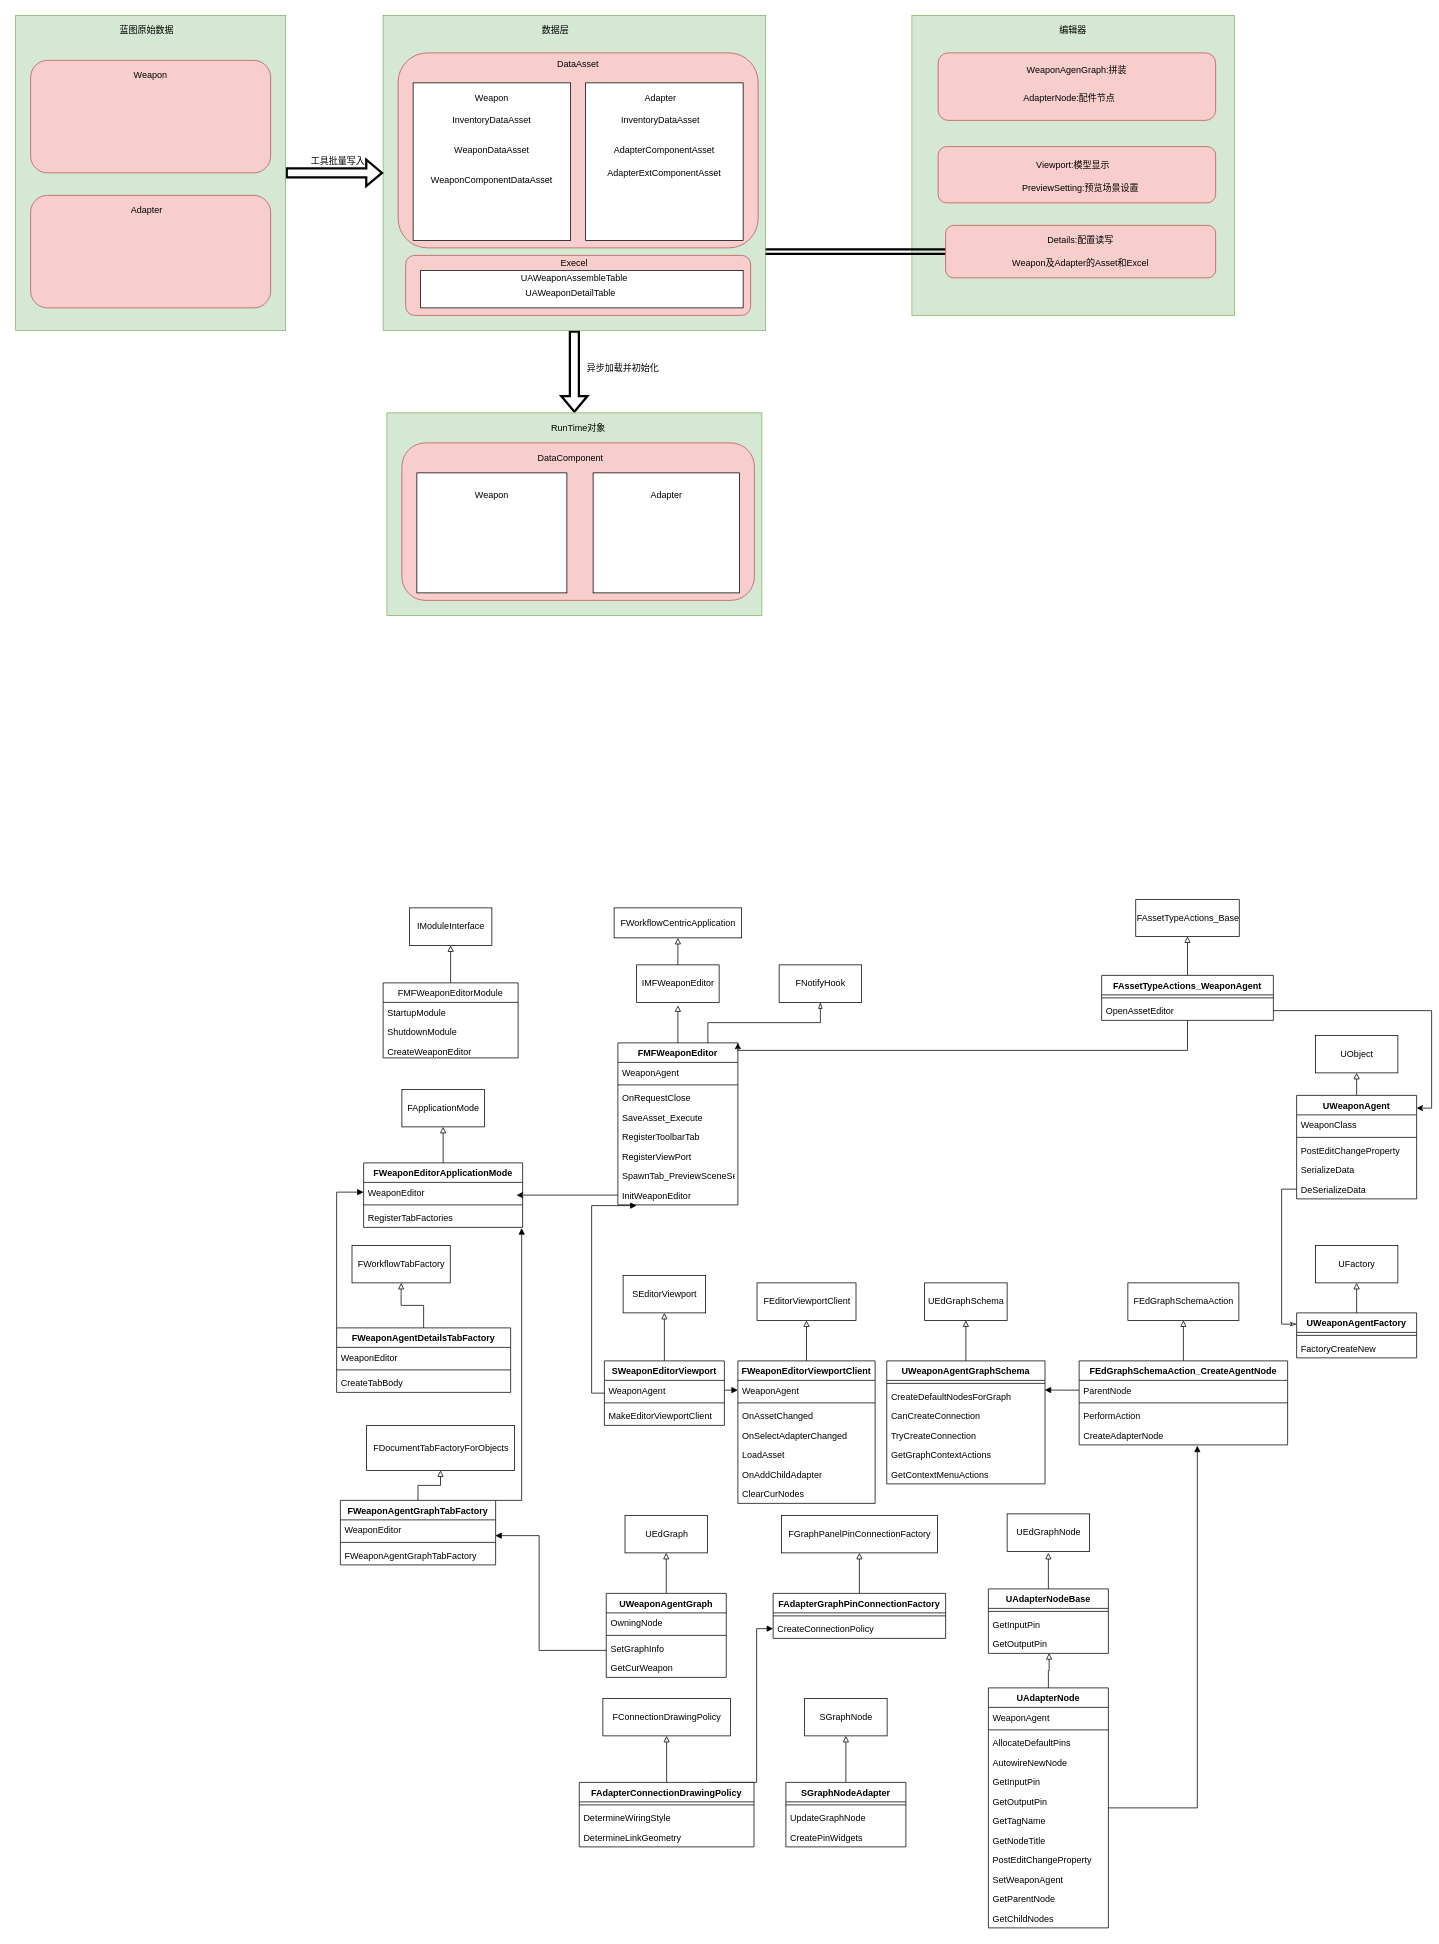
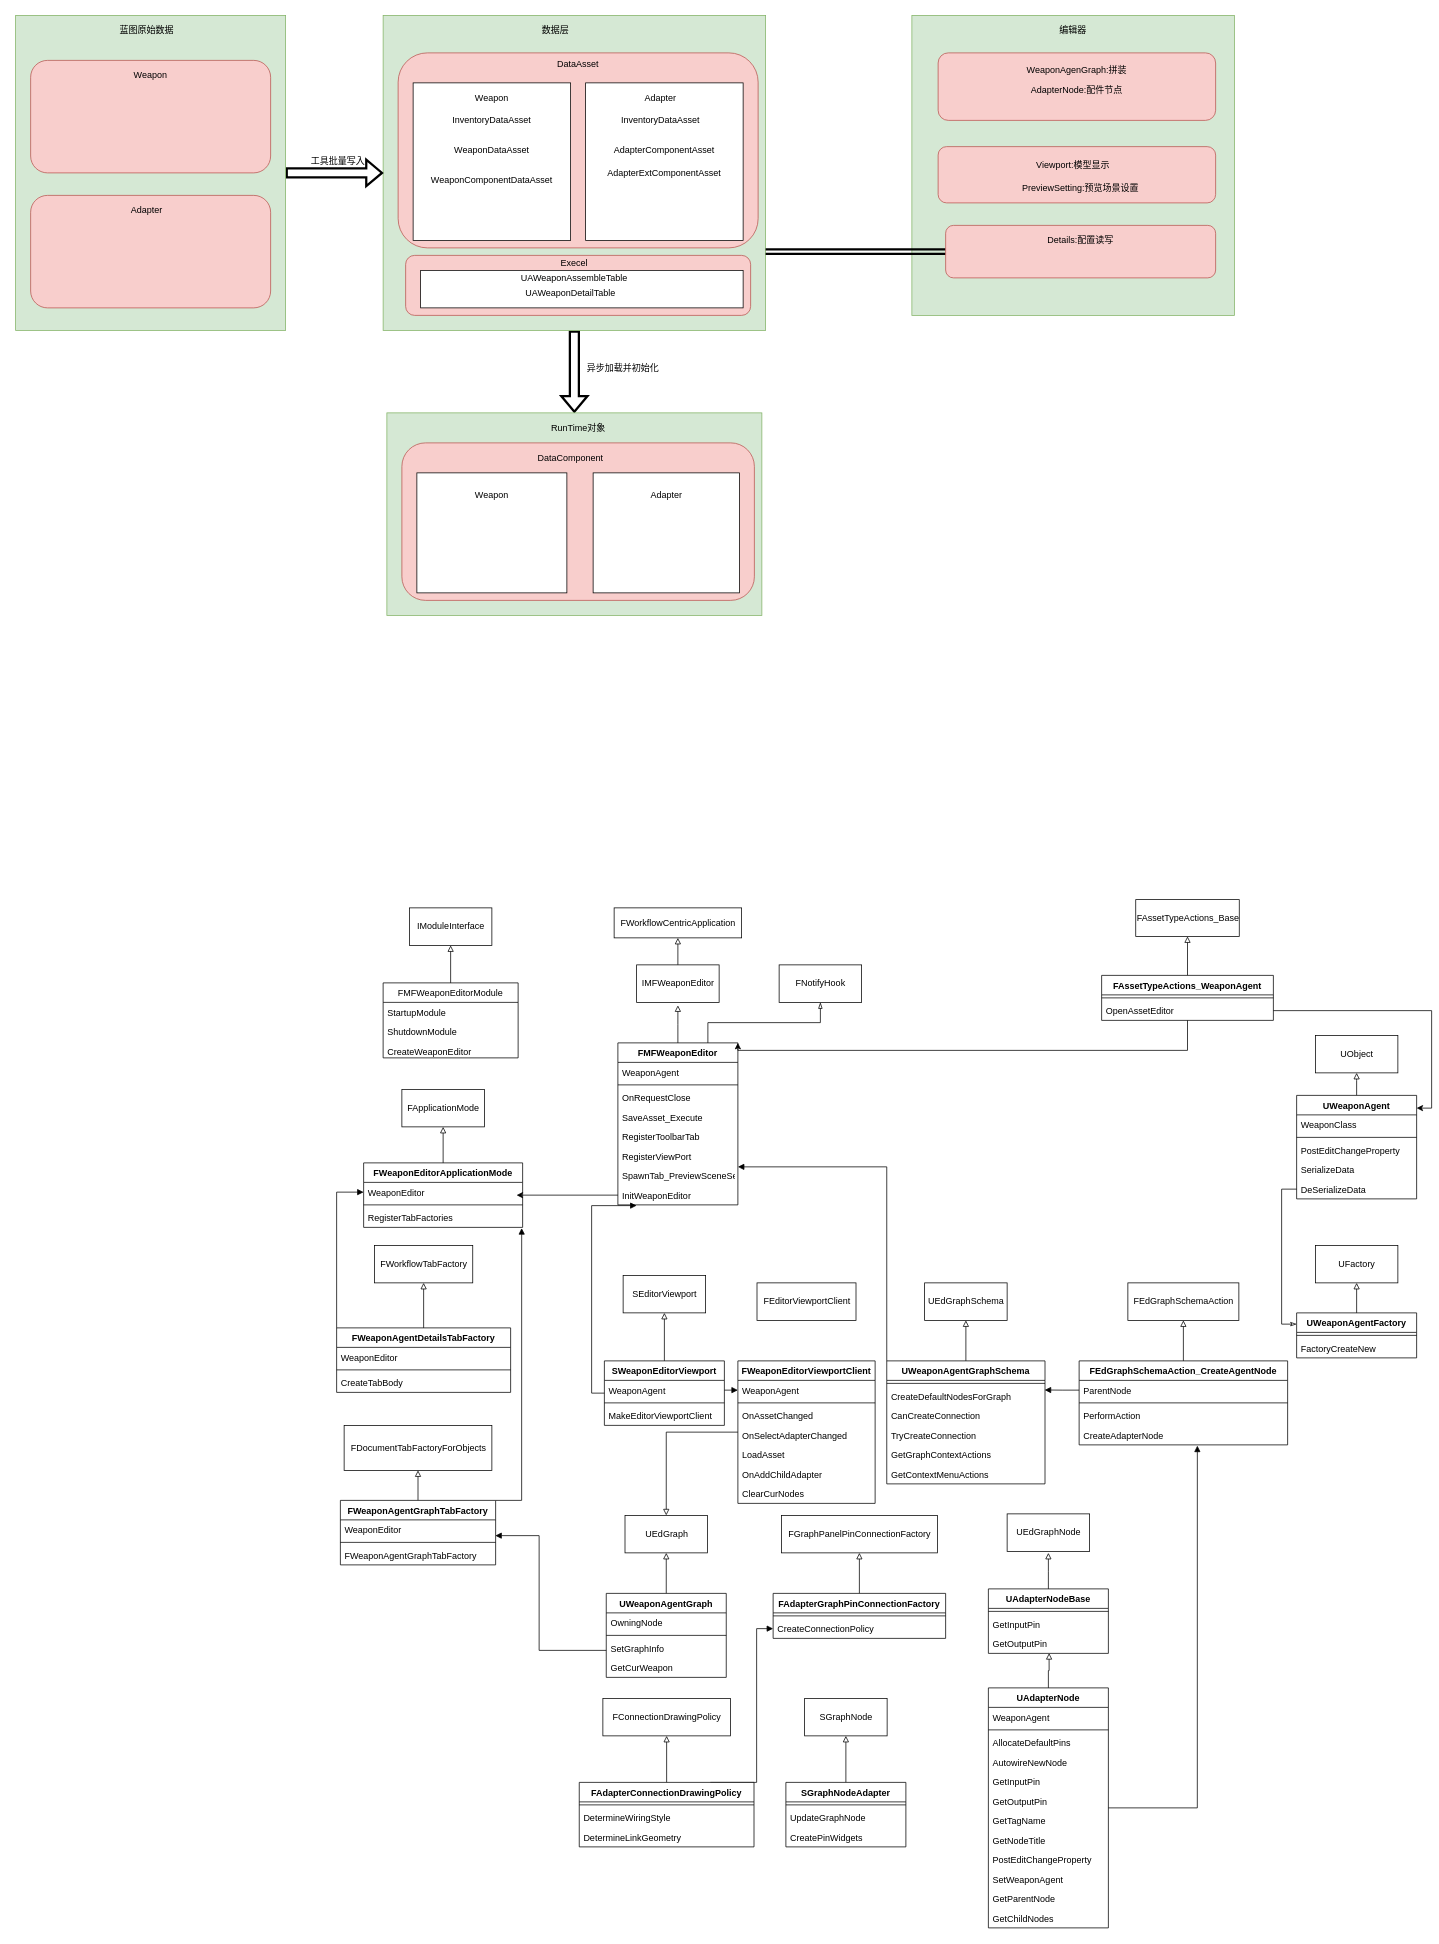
node "AdapterNode:配件节点": moved (1069, 98) -> (1077, 90)
node "Weapon及Adapter的Asset和Excel": removed
edge "UWeaponAgentGraphSchema" -> "SpawnTab_PreviewSceneSettings": added
node "FWorkflowTabFactory": moved (401, 1264) -> (423, 1264)
edge "FWeaponEditorViewportClient" -> "FEditorViewportClient": now "FWeaponEditorViewportClient" -> "UEdGraph"
node "FDocumentTabFactoryForObjects": moved (440, 1448) -> (418, 1448)
